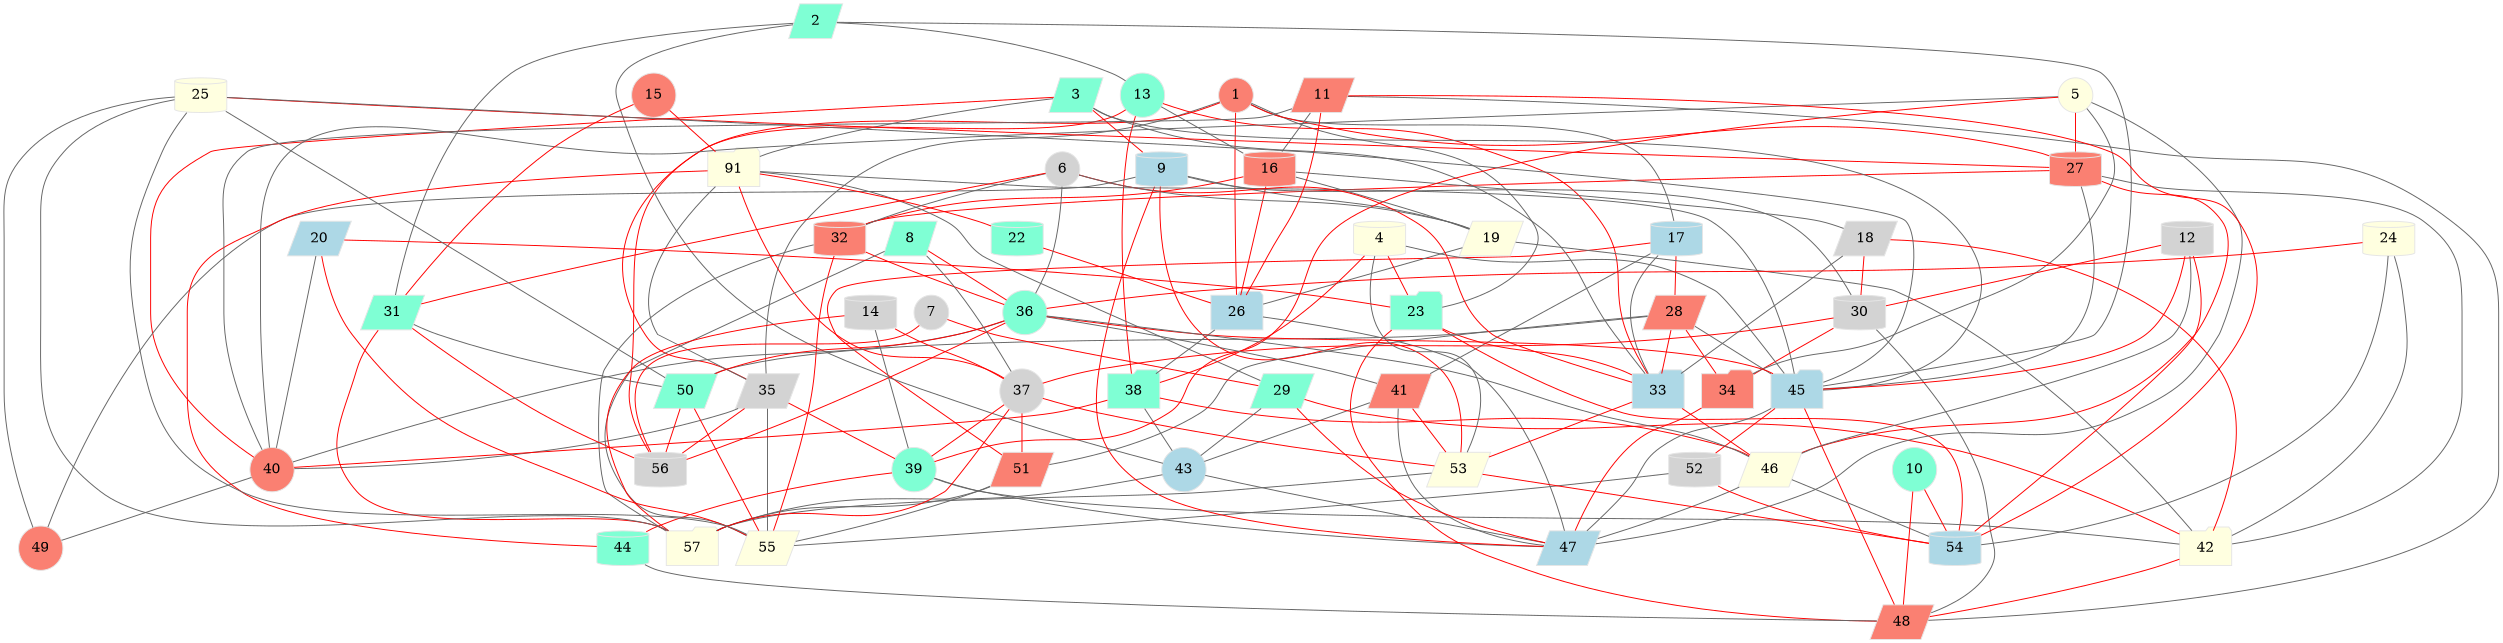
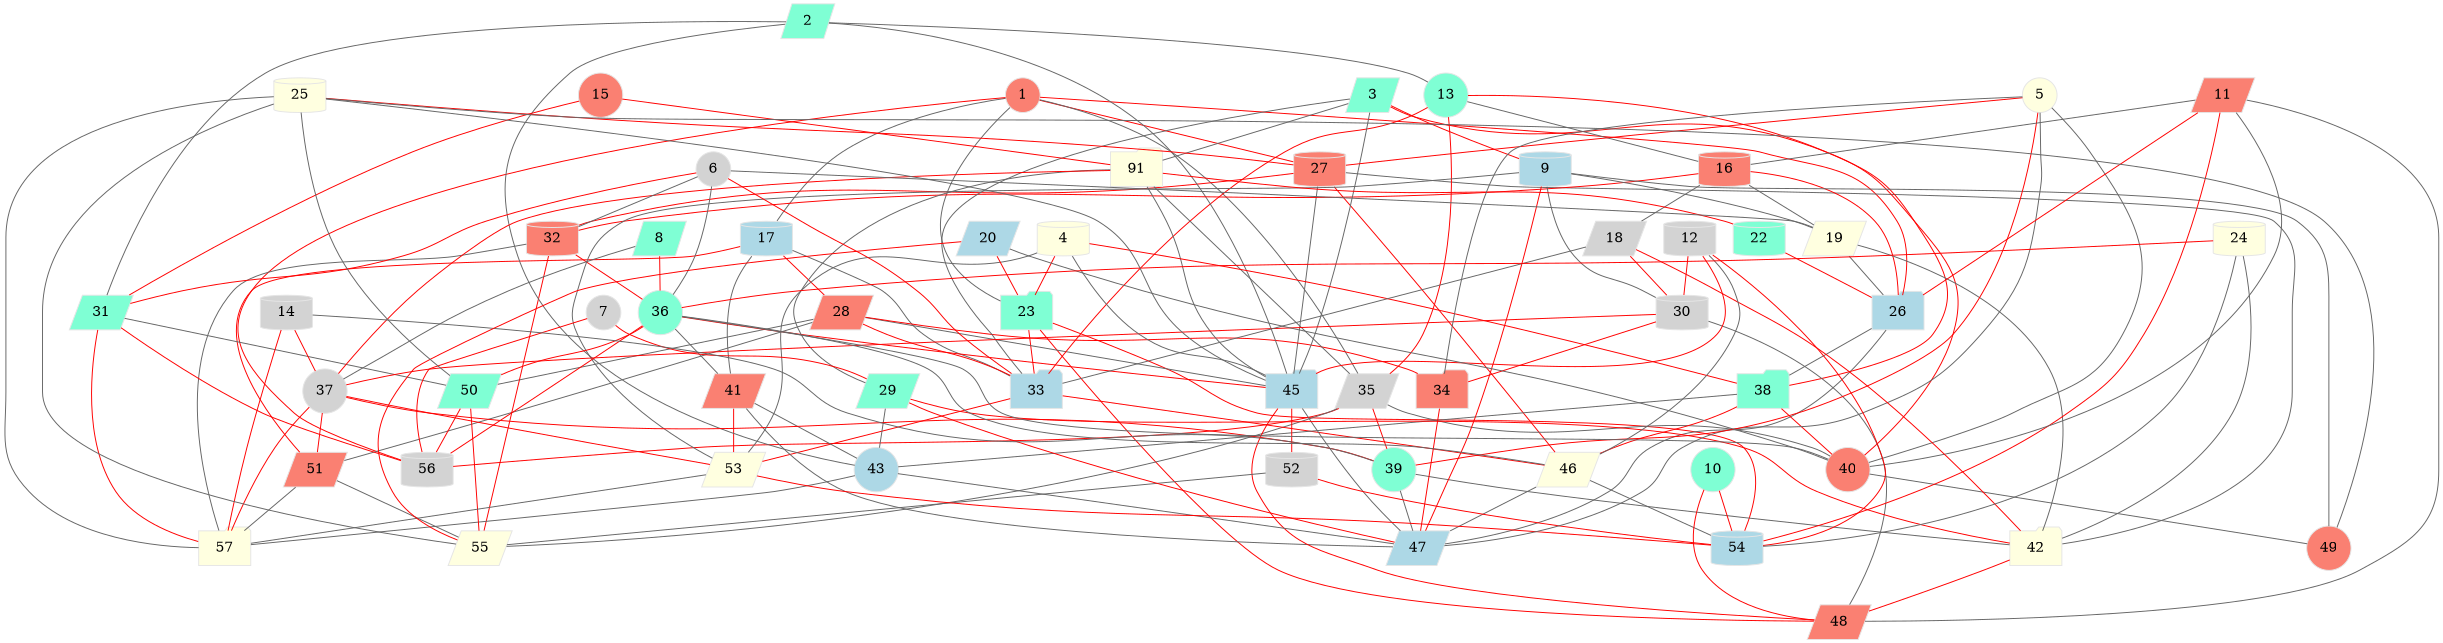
edge "8" -- "55": removed
edge "9" -- "53": color red -> gray40
node "44": removed
